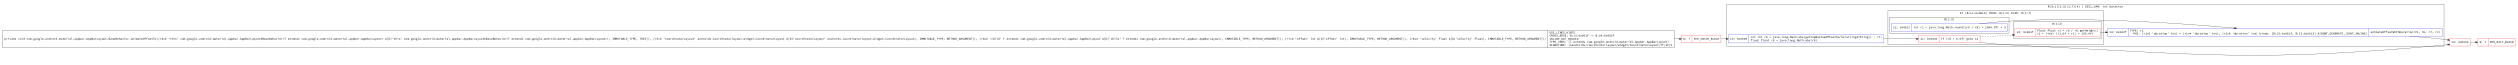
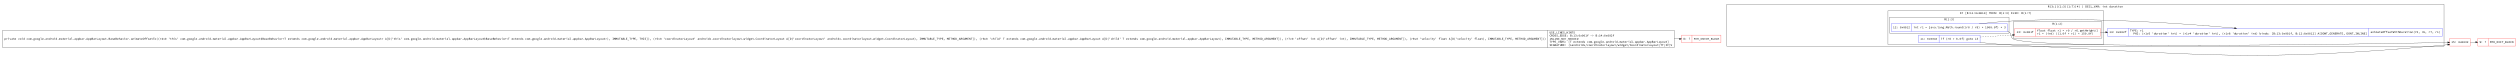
edge "14: 0x002f" -> "15: 0x0032": now "12: 0x0012" -> "15: 0x0032"
node "10: 0x0000": removed
node "11: 0x0010": color red -> blue
